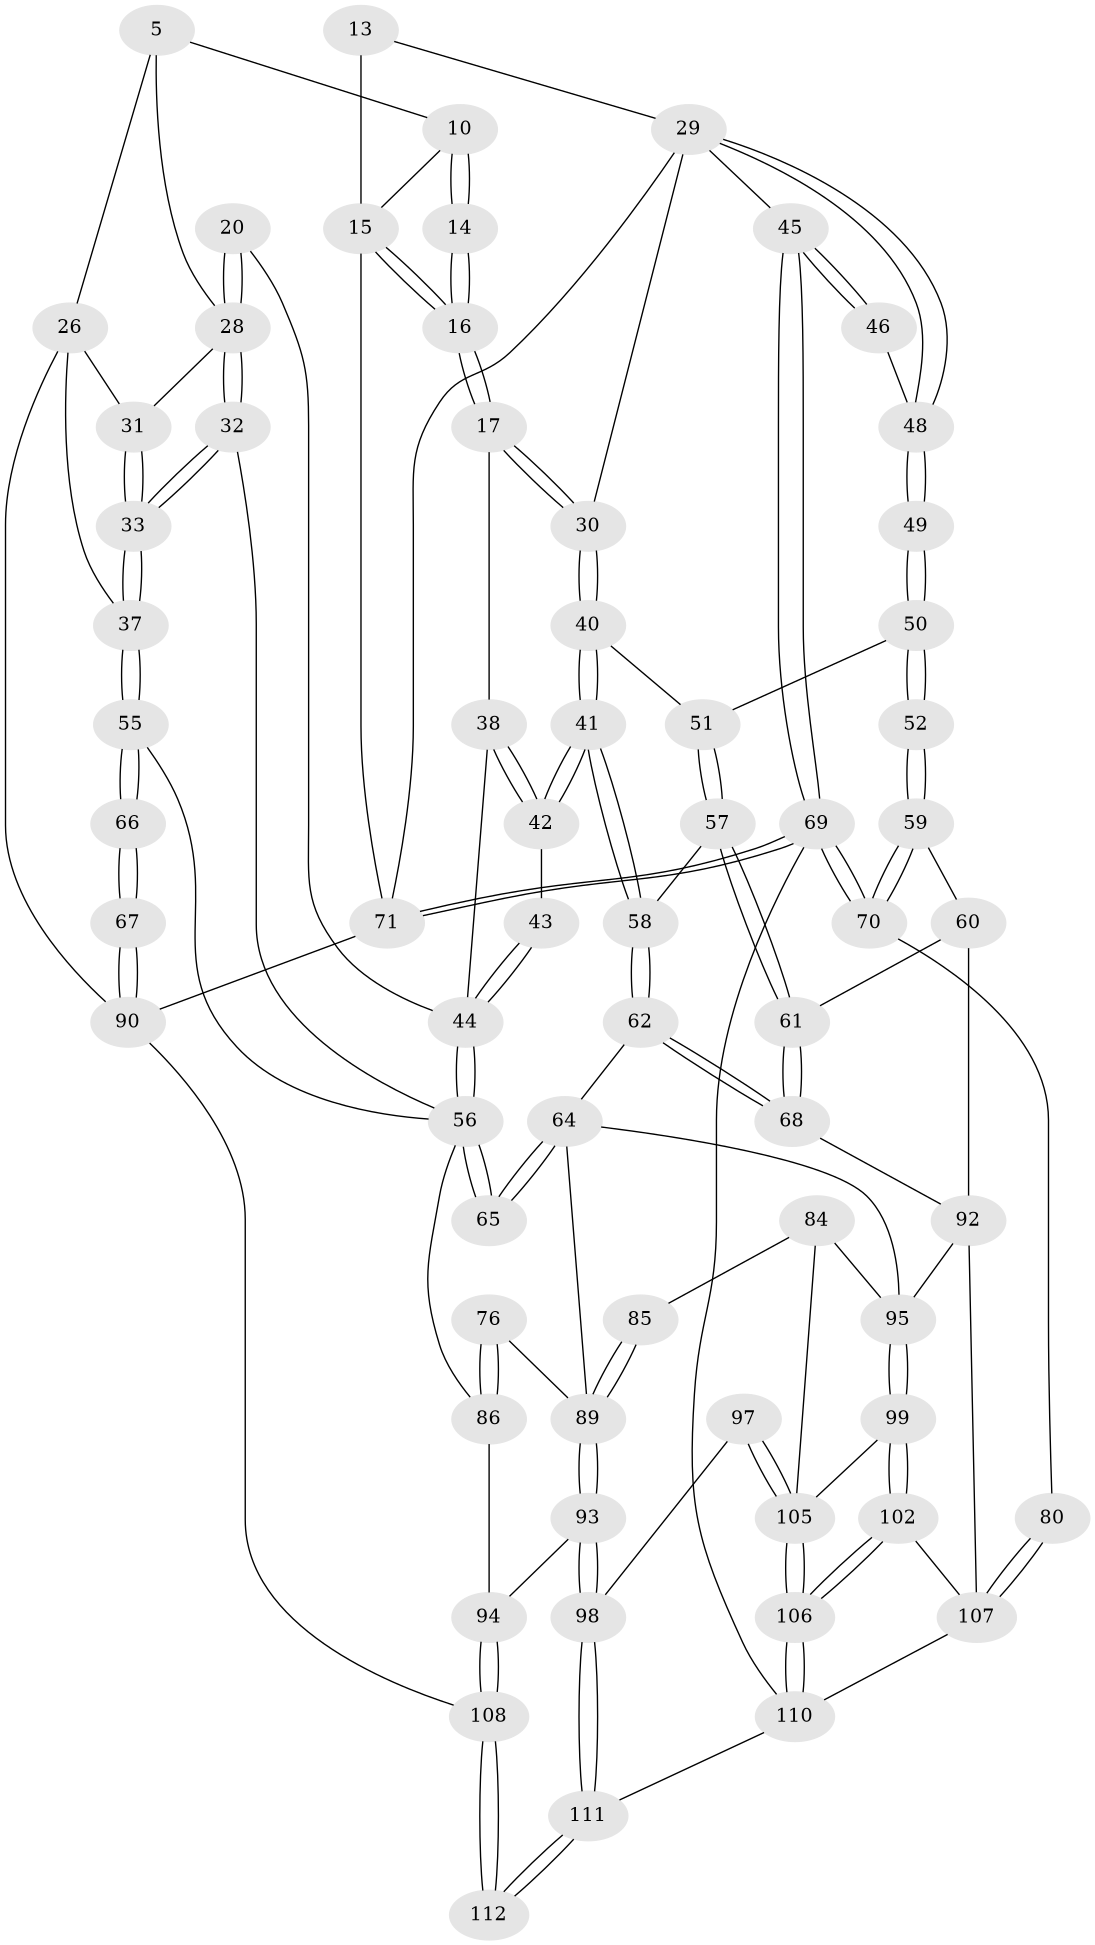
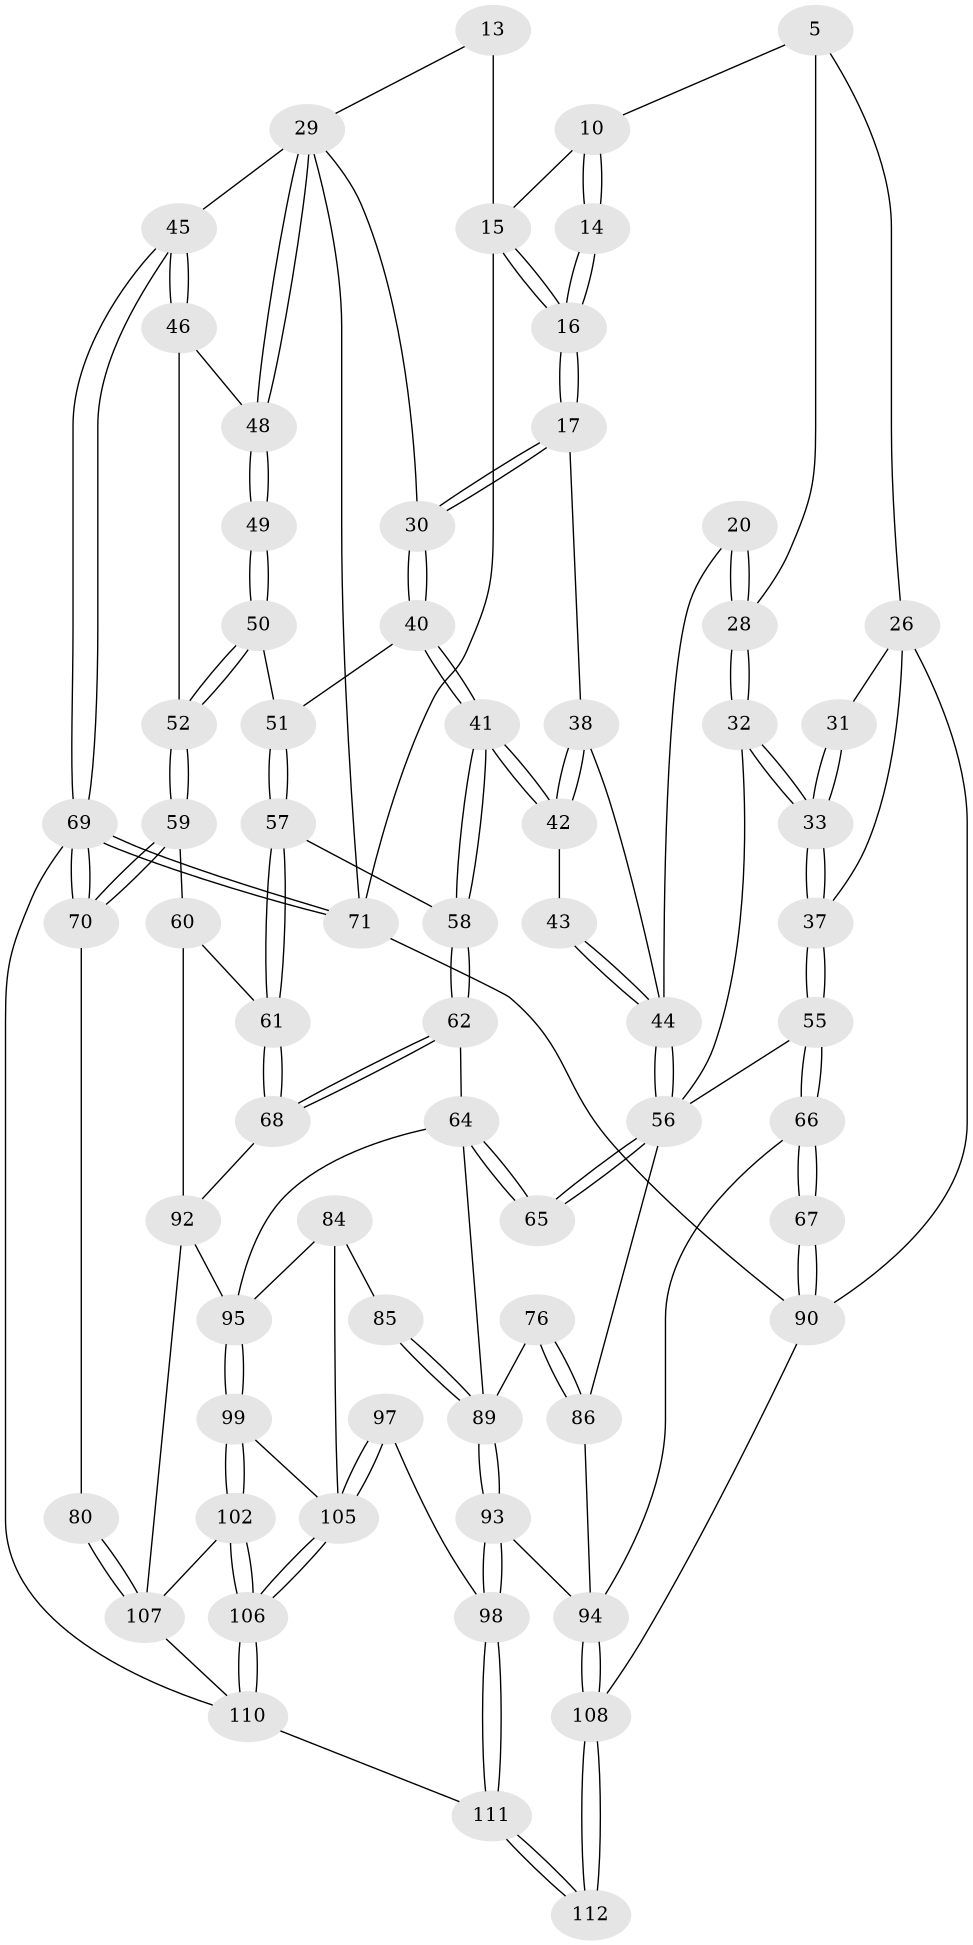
edge "28" -- "31": removed
edge "46" -- "52": added
edge "66" -- "94": added
